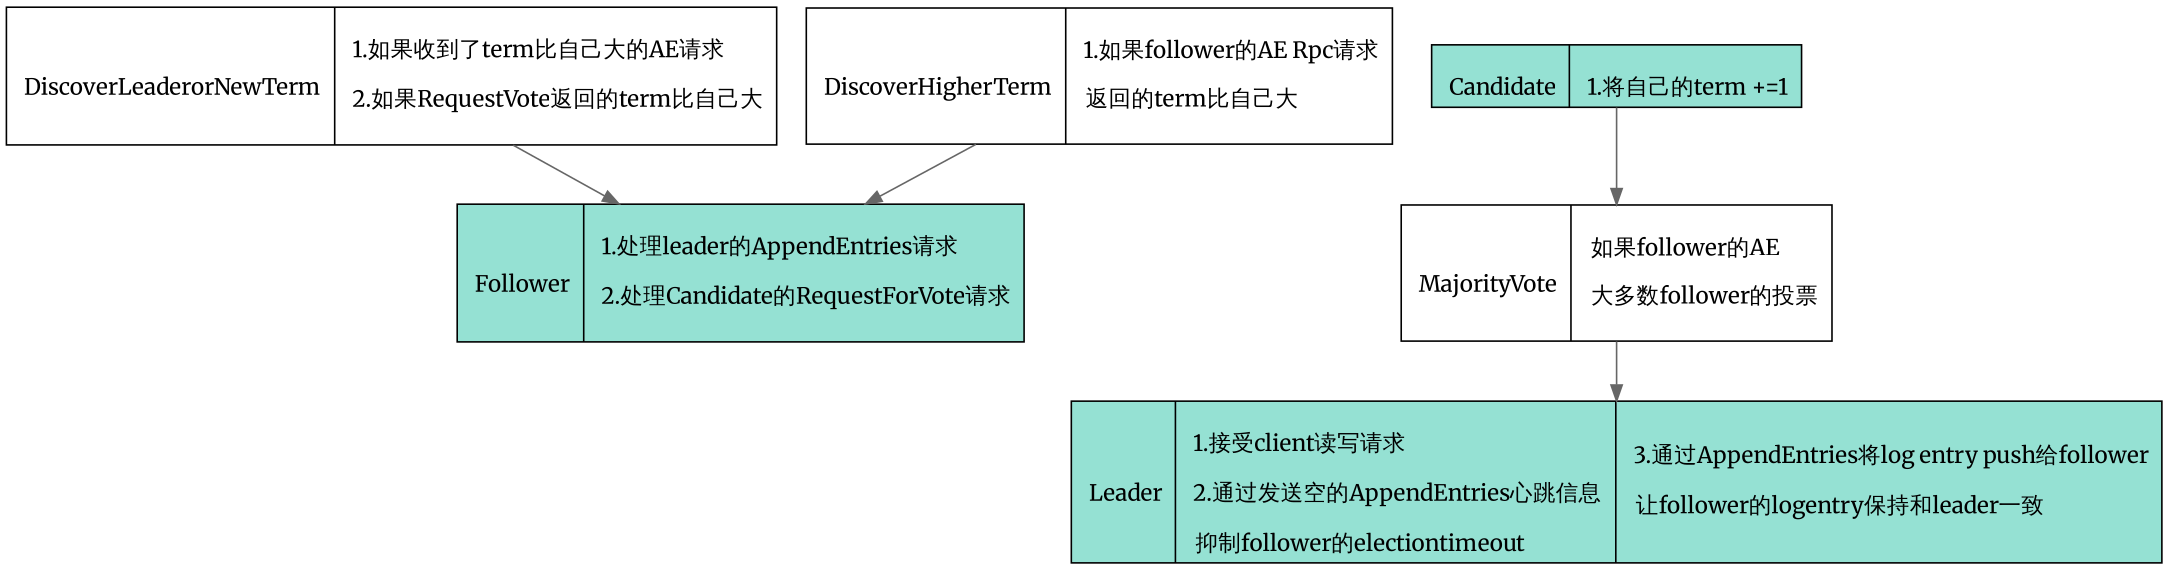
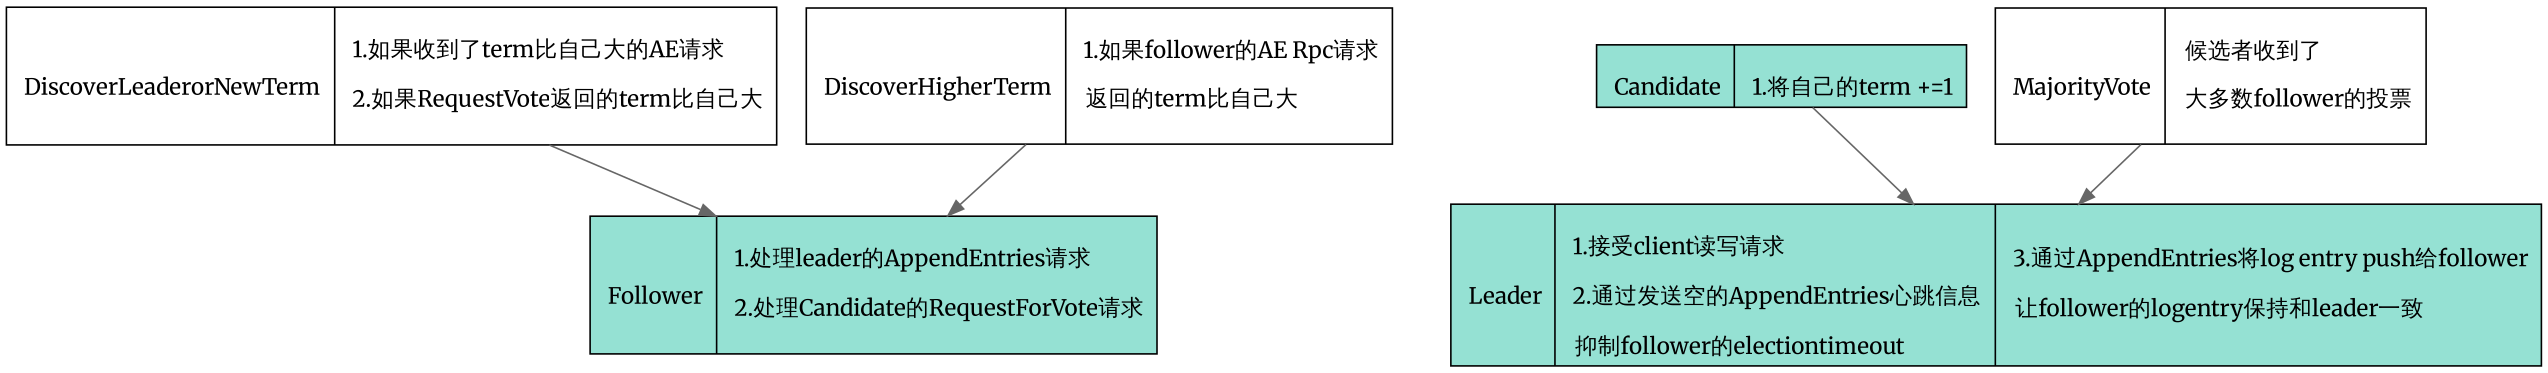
edge "Candidate" -> "MajorityVote": now "Candidate" -> "Leader"
node "MajorityVote": text "如果follower的AE" -> "候选者收到了"
